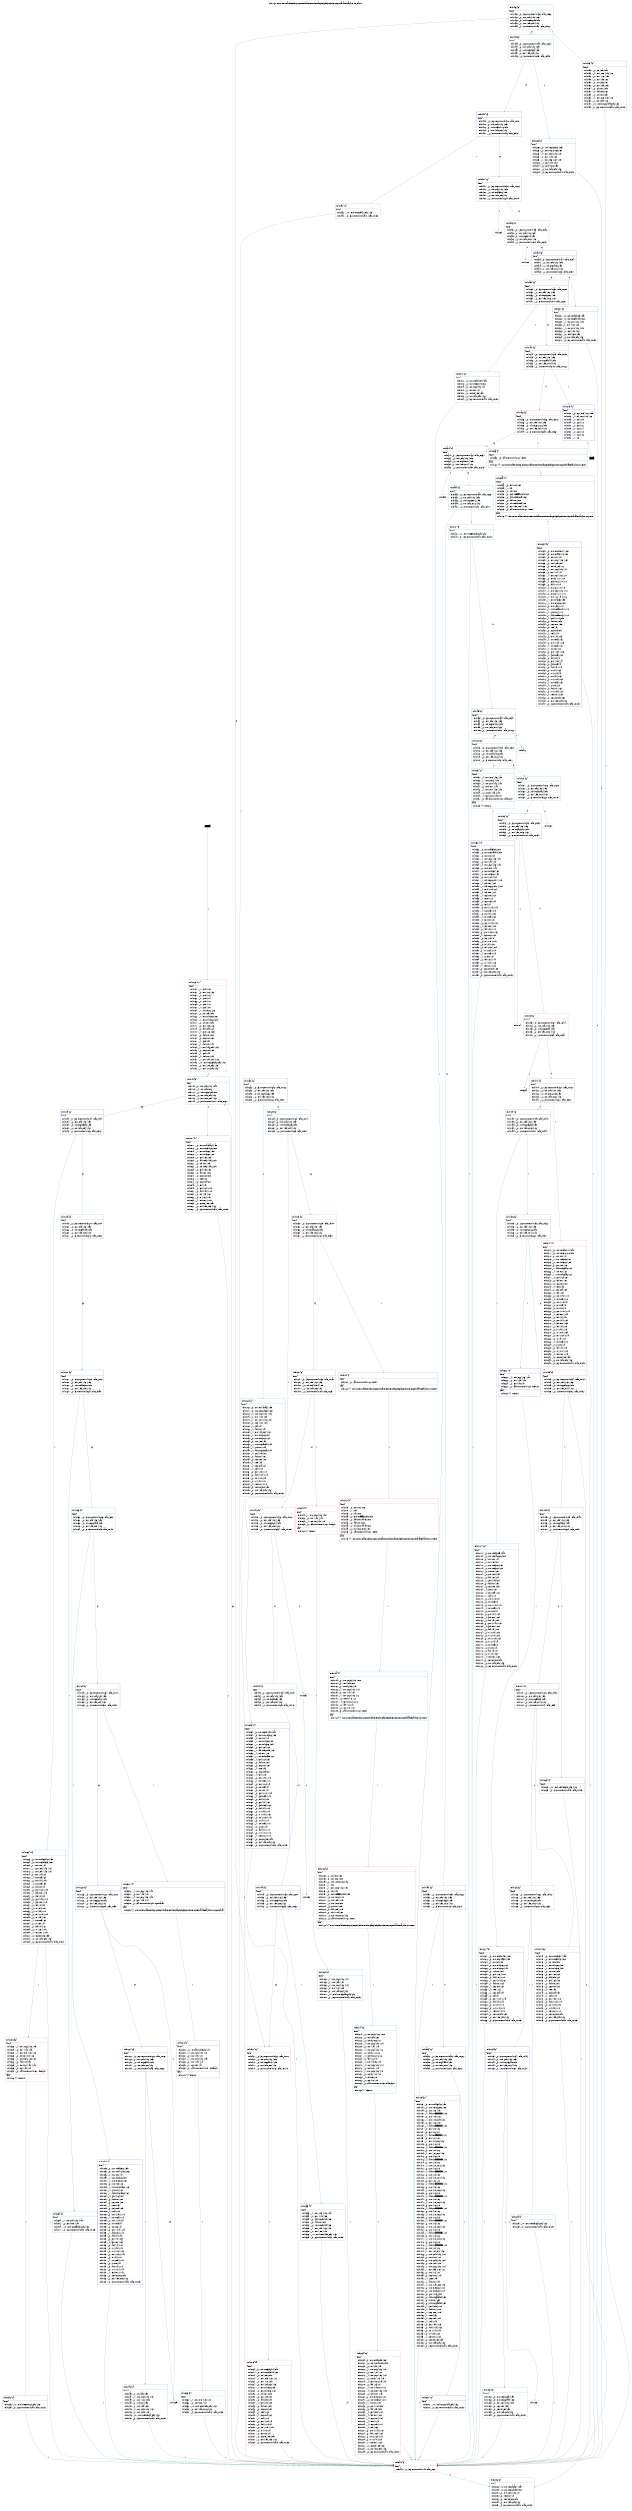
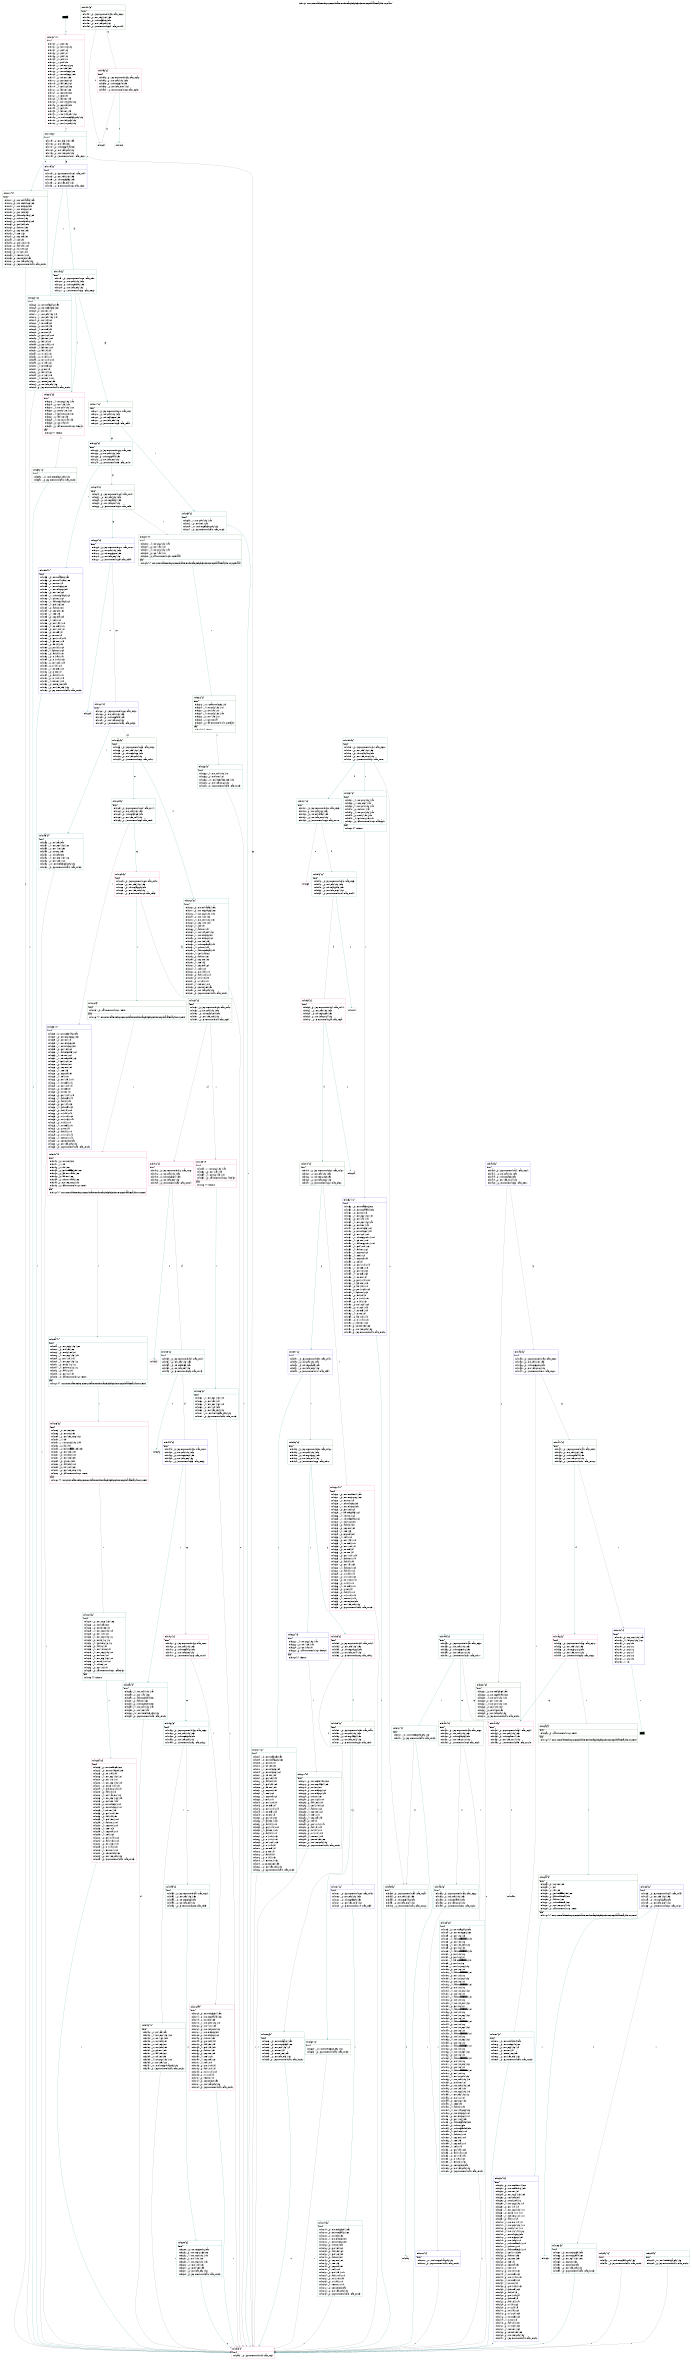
node "0x4019bb [28]": removed
edge "0x4019f3 [28]" -> "0x401a0f [28]": now "0x4019f3 [28]" -> "0x402829"
edge "0x401a7f [28]" -> "0x401a9b [28]": reversed
edge "0x401aef [28]" -> "0x401b0b [28]": reversed
edge "0x401983 [28]" -> "0x401967 [28]": reversed
edge "0x402a34" -> "0x402893": now "0x40192f [28]" -> "0x402893"
node "0x401c23 [28]": removed
edge "0x401c65 [106]" -> "0x402575 [33]": now "0x4017fb [28]" -> "0x402575 [33]"
edge "0x401887 [28]" -> "0x4026e9": now "0x401887 [28]" -> "0x4018a3 [28]"
edge "0x402a4c [5]" -> "0x4020e6 [30]": reversed
